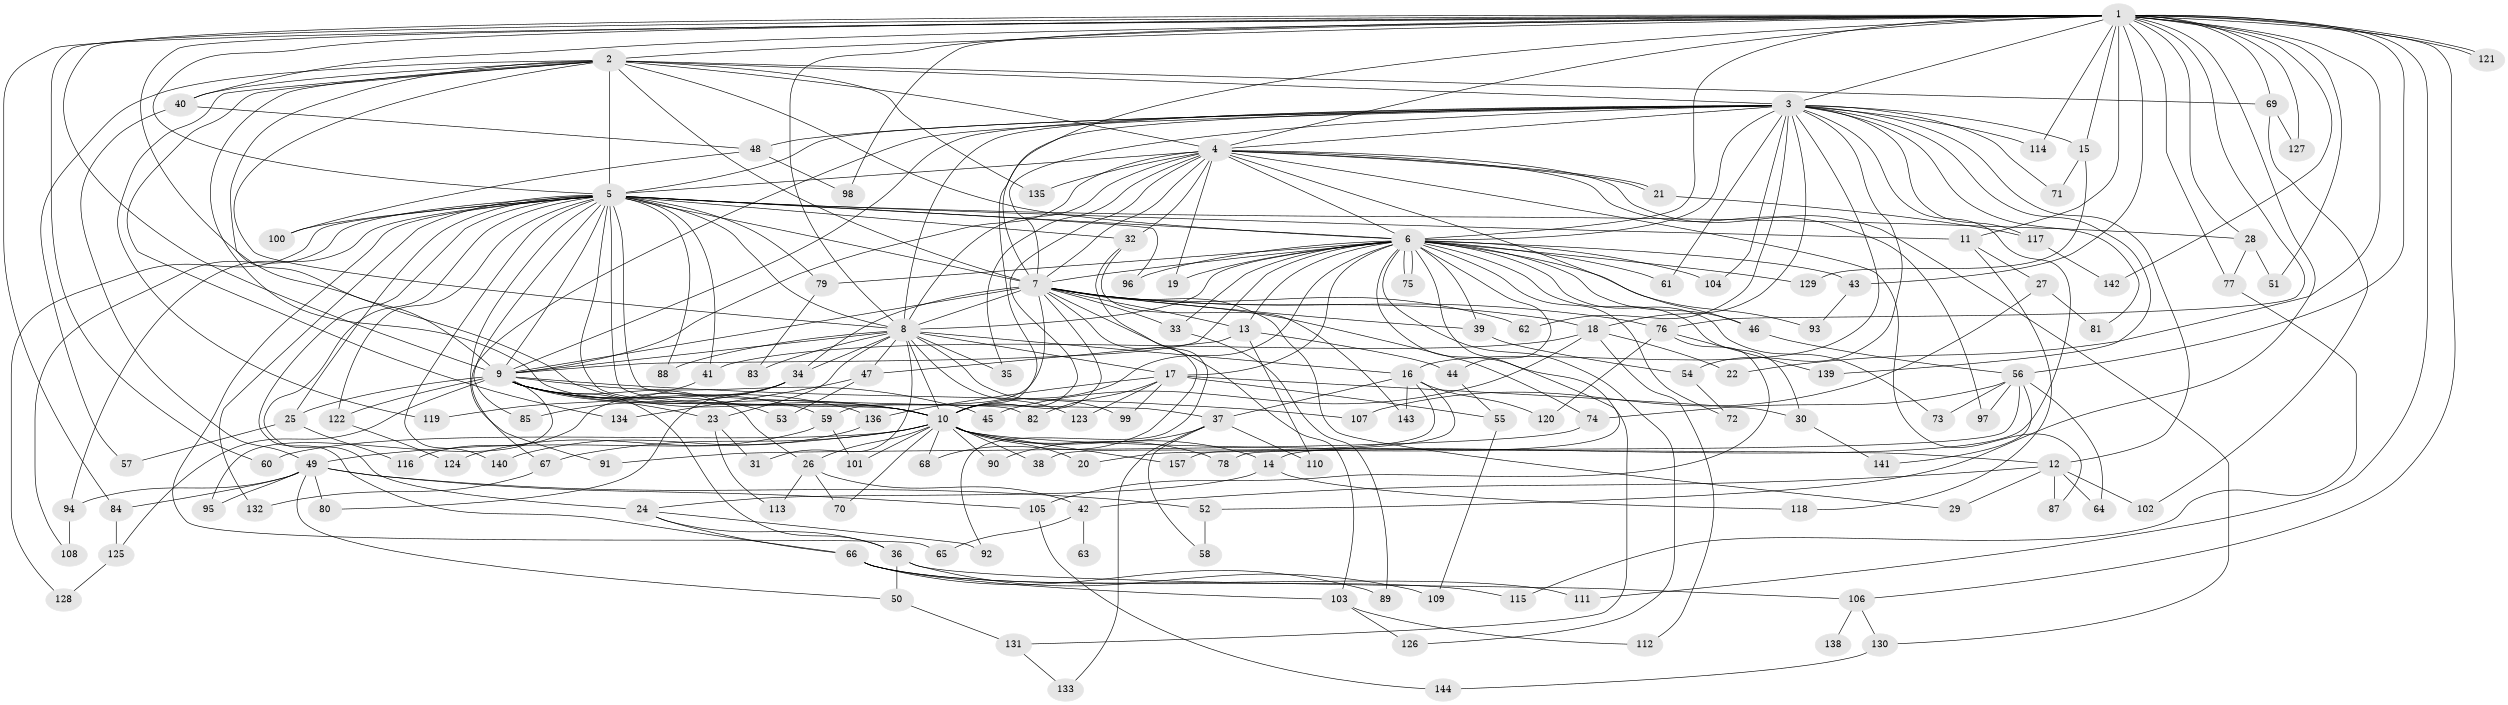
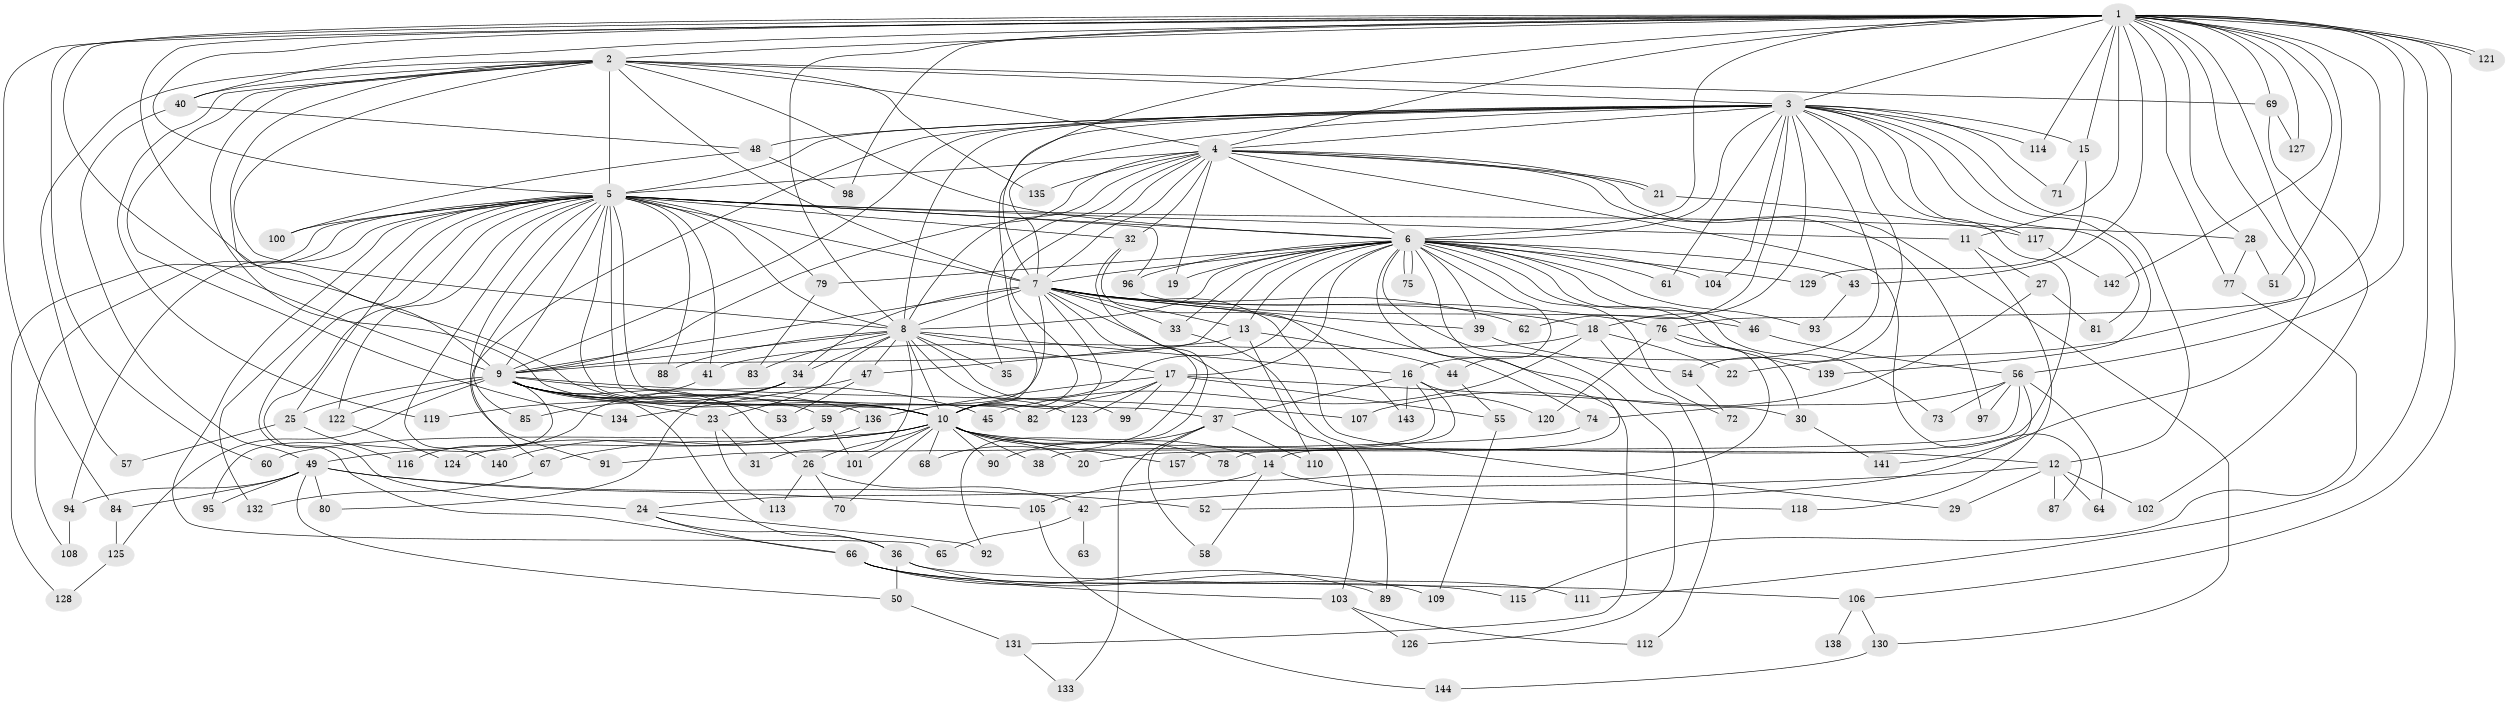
edge "4" -- "46": now "96" -- "46"
edge "52" -- "58": now "14" -- "58"
